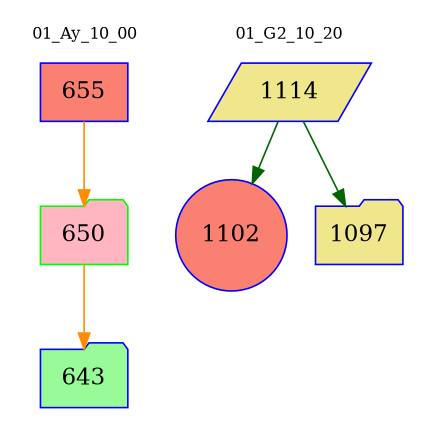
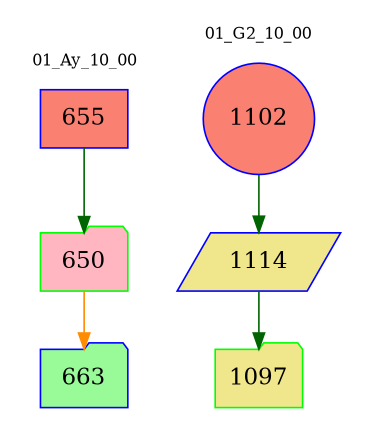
cluster "01_G2_10_20": label "01_G2_10_20" -> "01_G2_10_00"
edge "1114" -> "1102": reversed
edge "655" -> "650": color darkorange -> darkgreen
node "1097": color blue -> green
node "643": label "643" -> "663"
